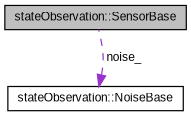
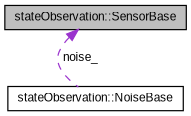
edge "stateObservation::SensorBase" -> "stateObservation::NoiseBase": reversed
